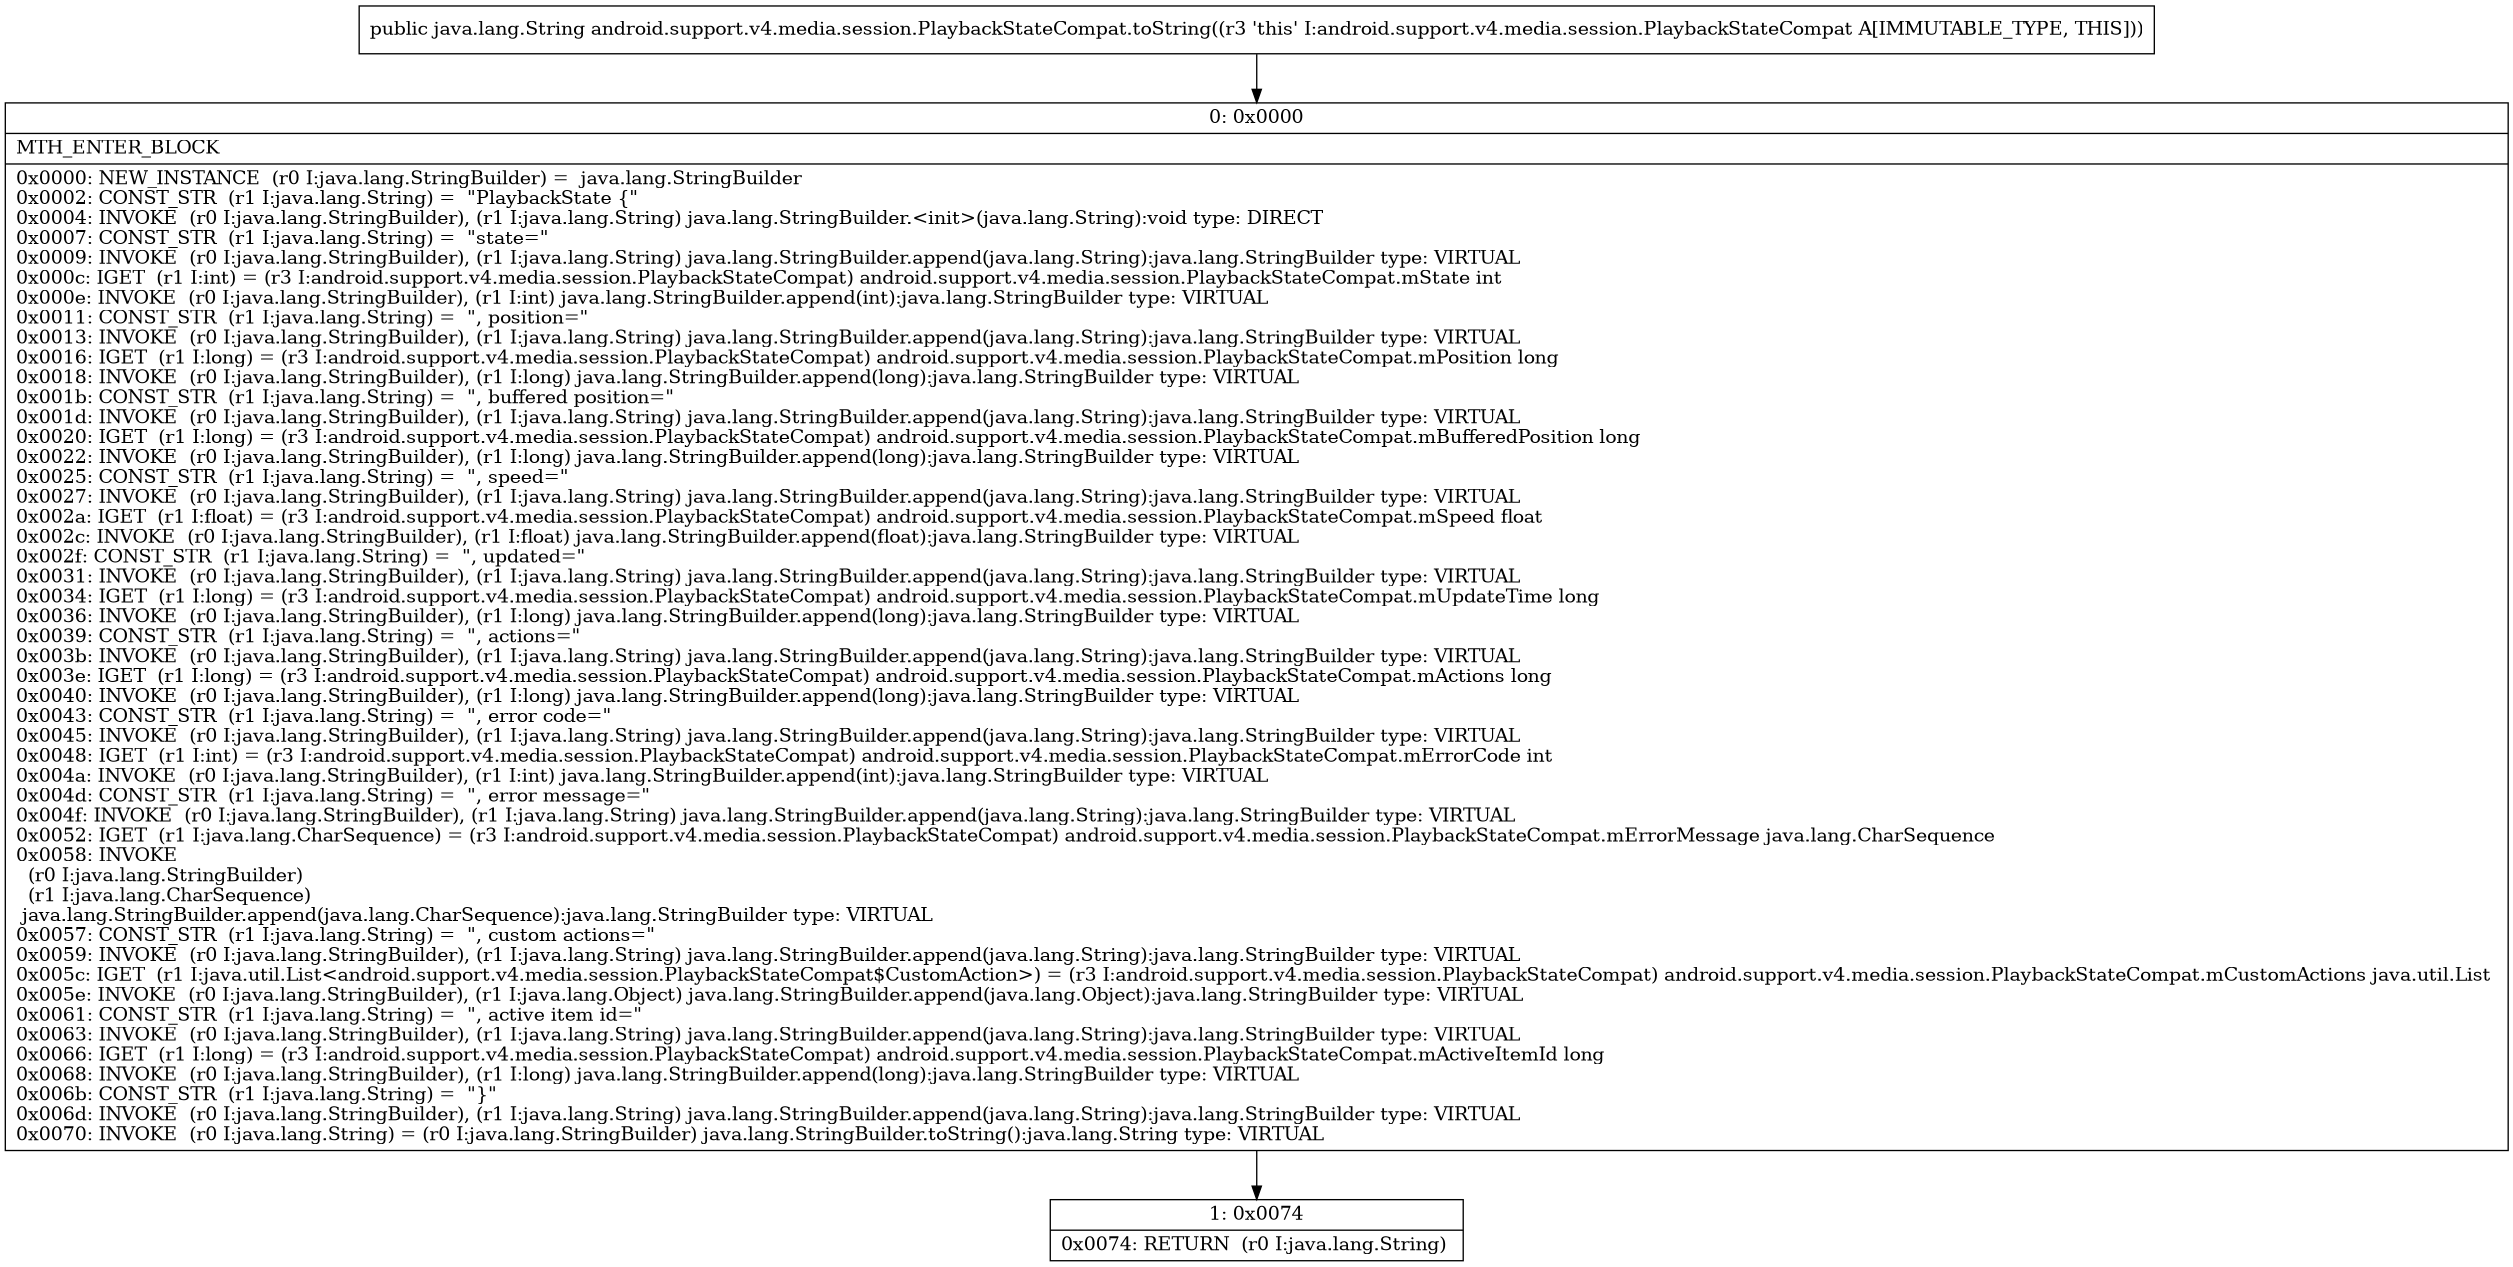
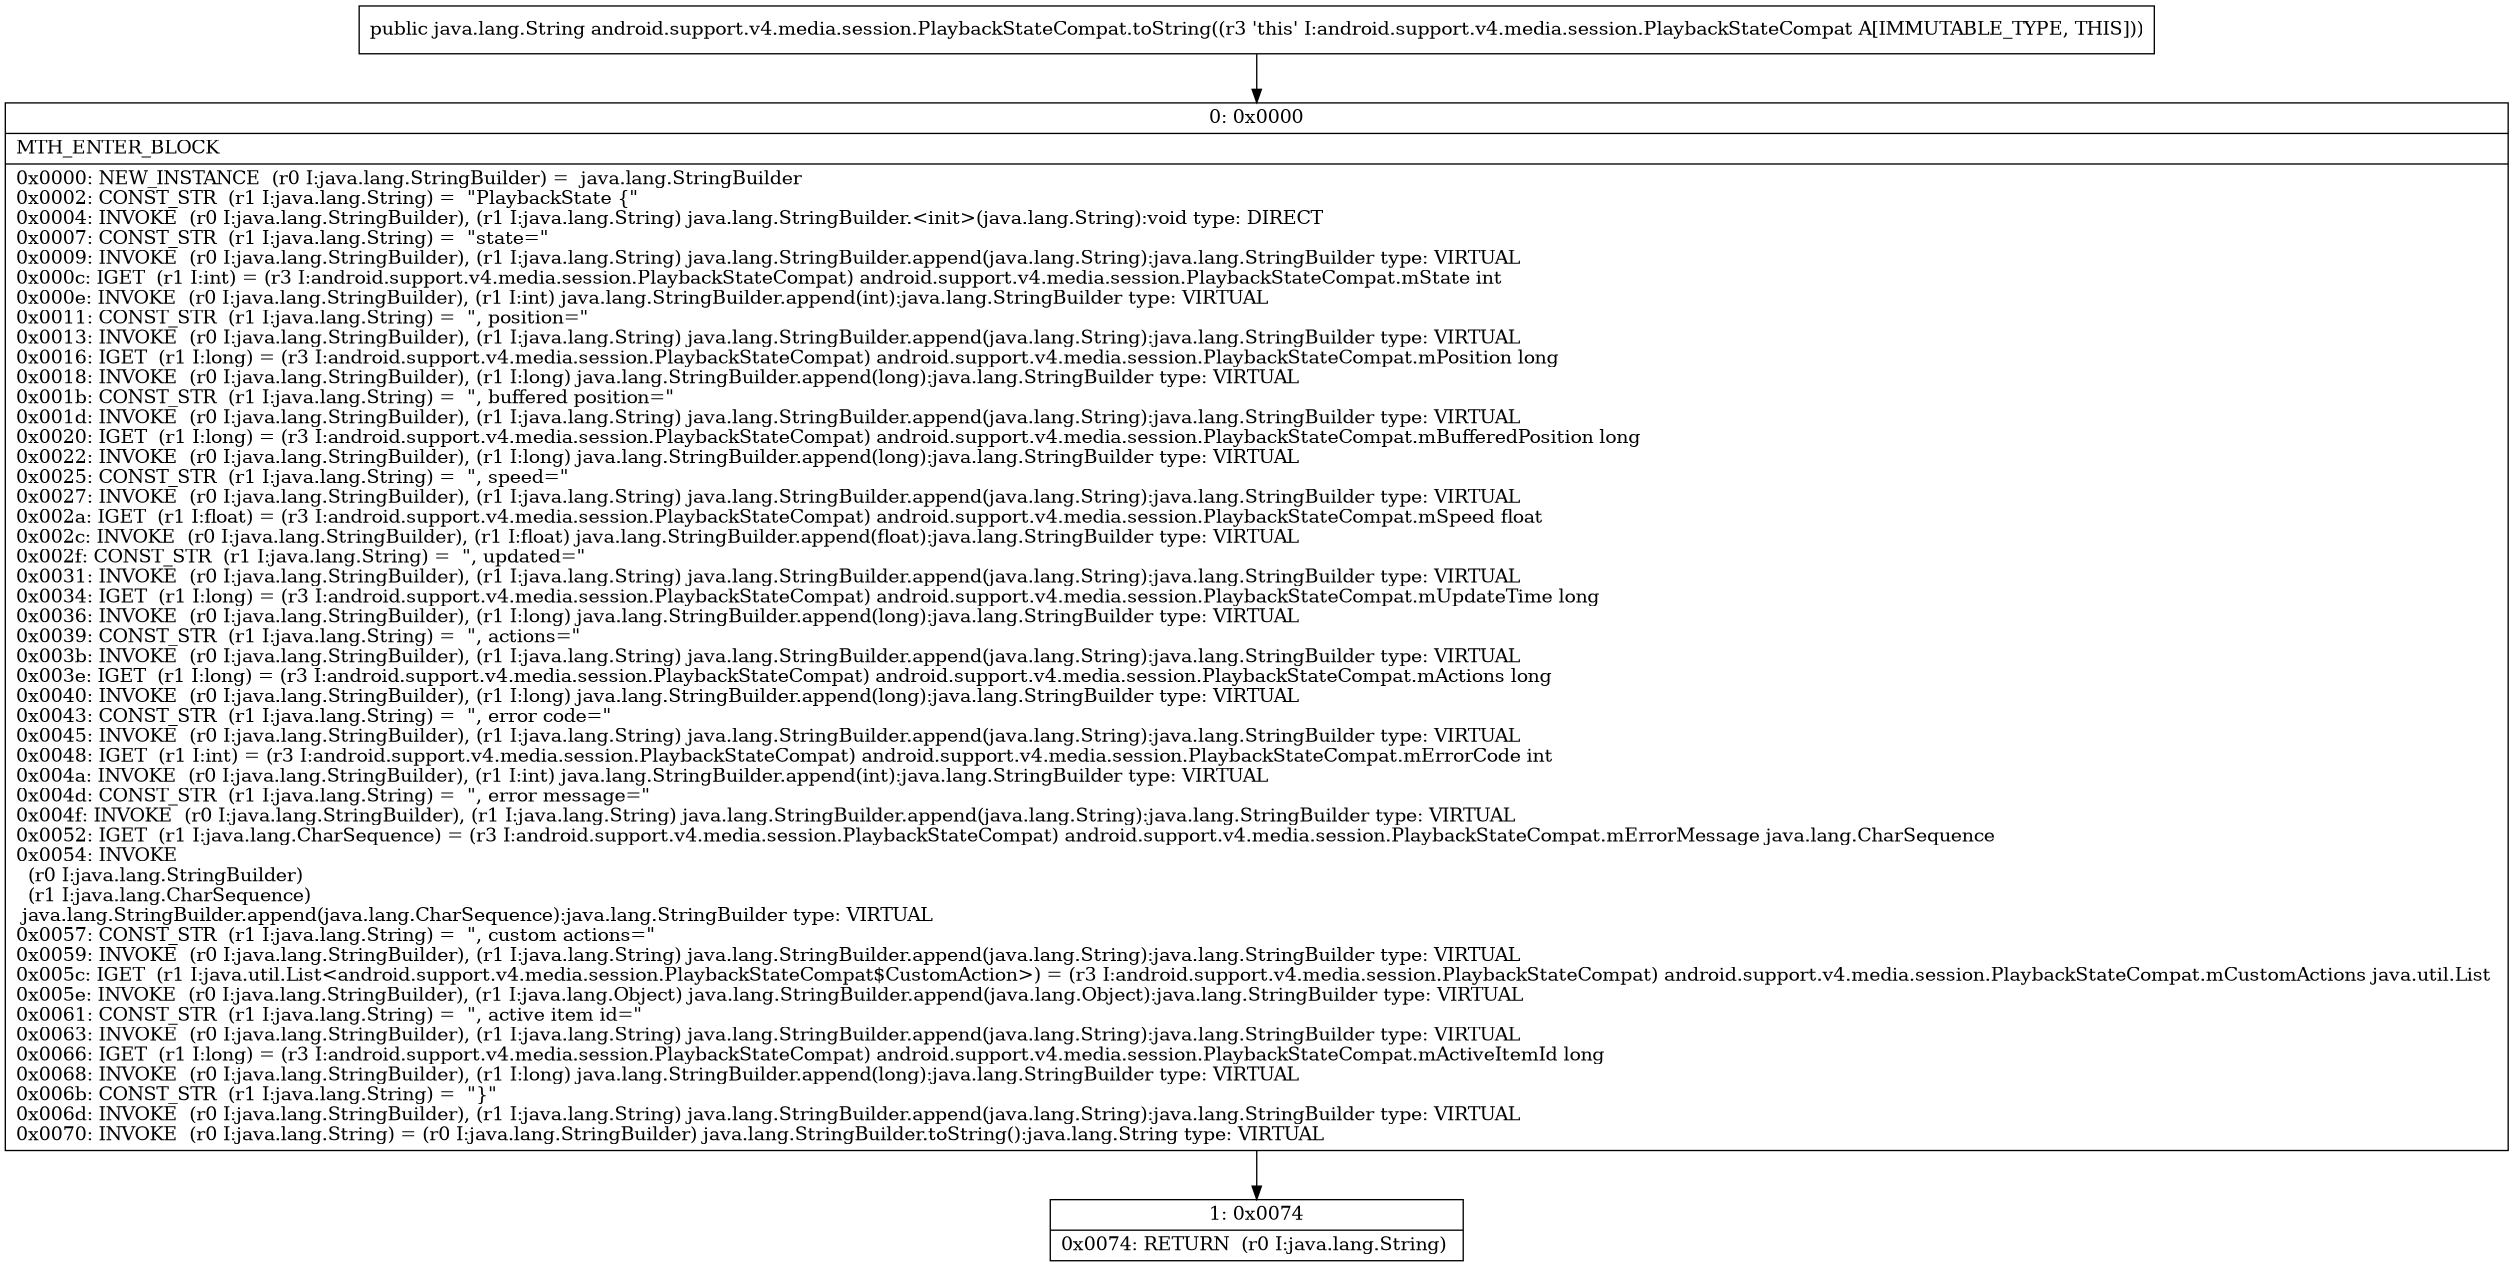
node "0: 0x0000": text "0x0058: INVOKE" -> "0x0054: INVOKE"
